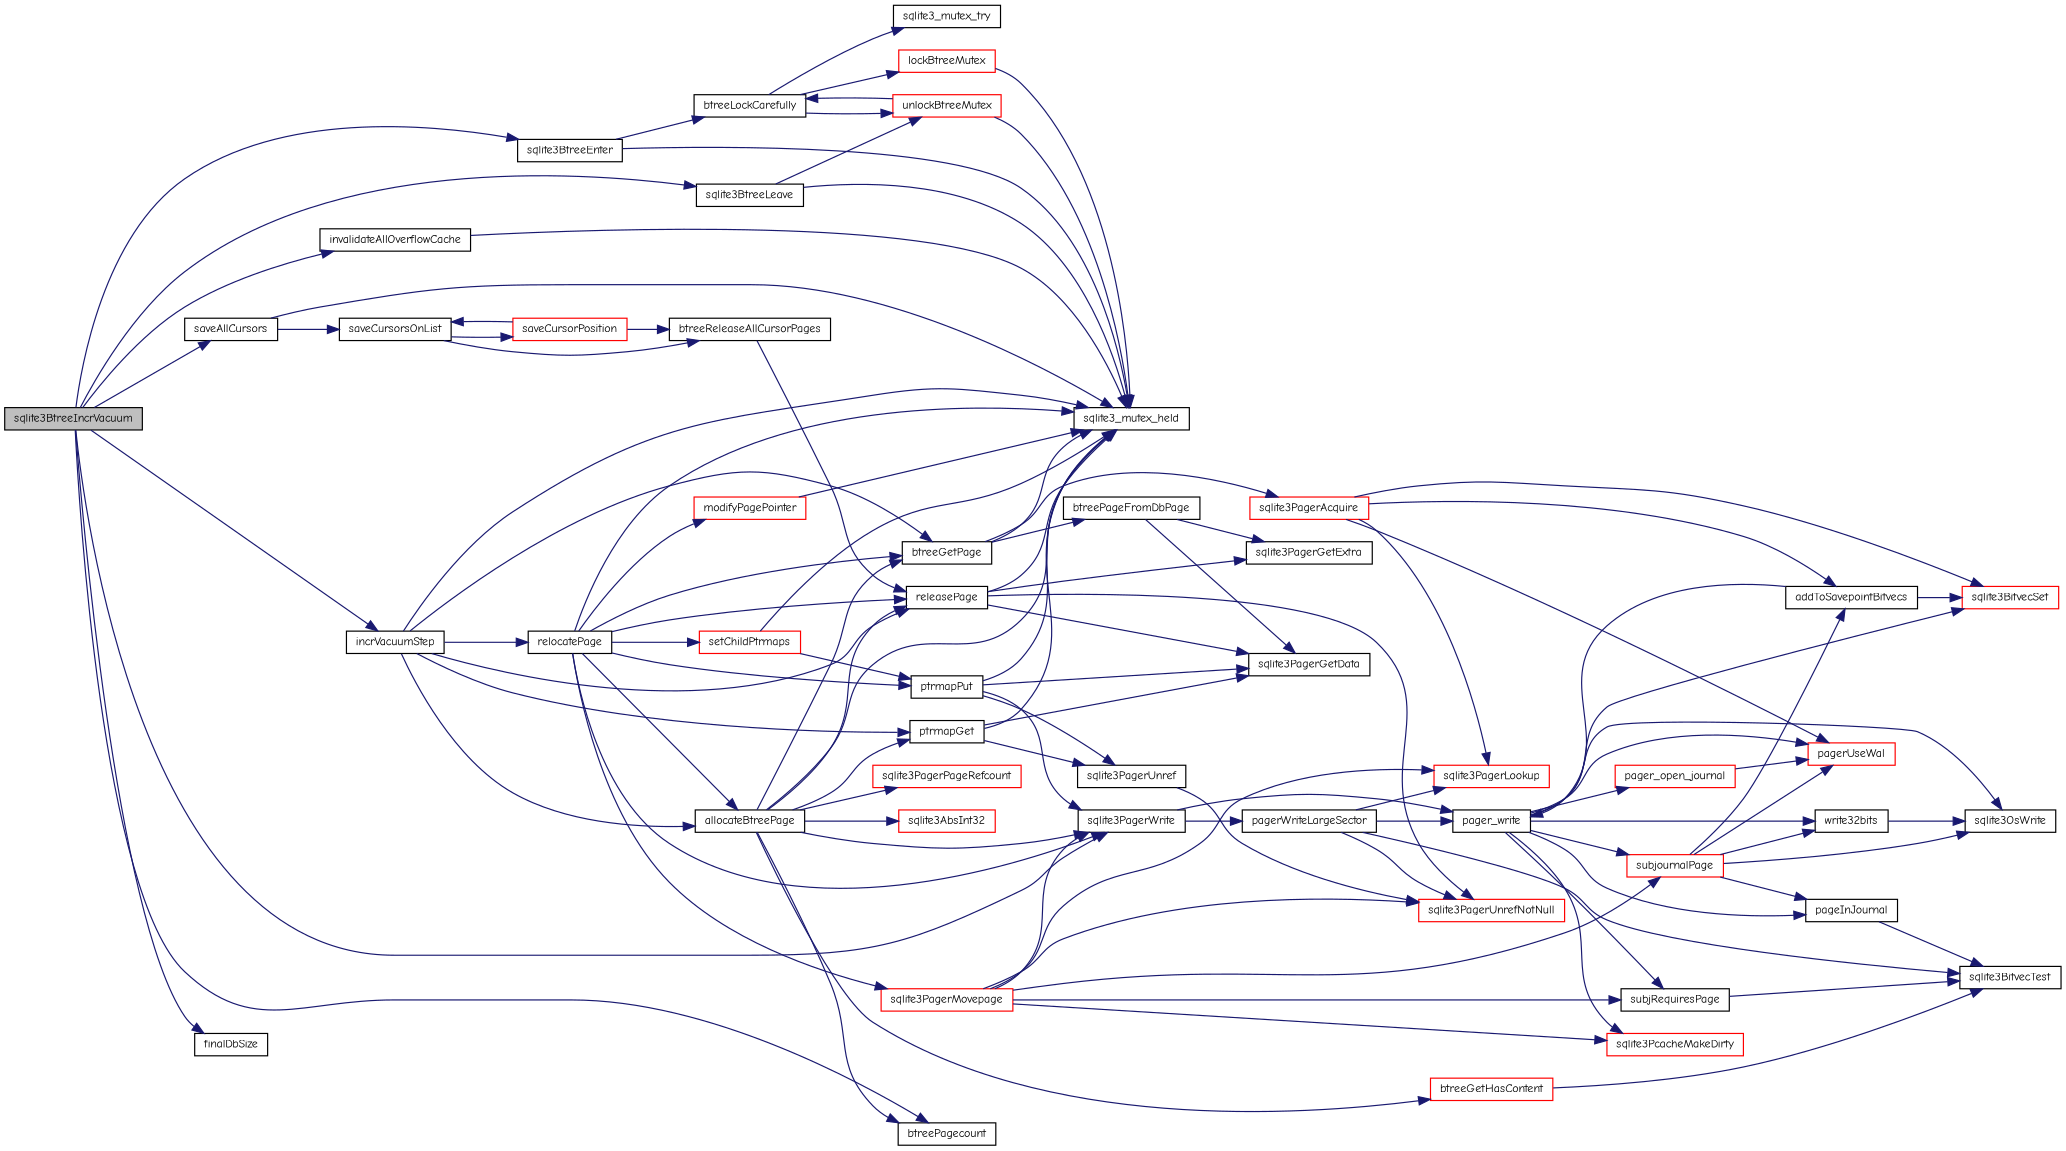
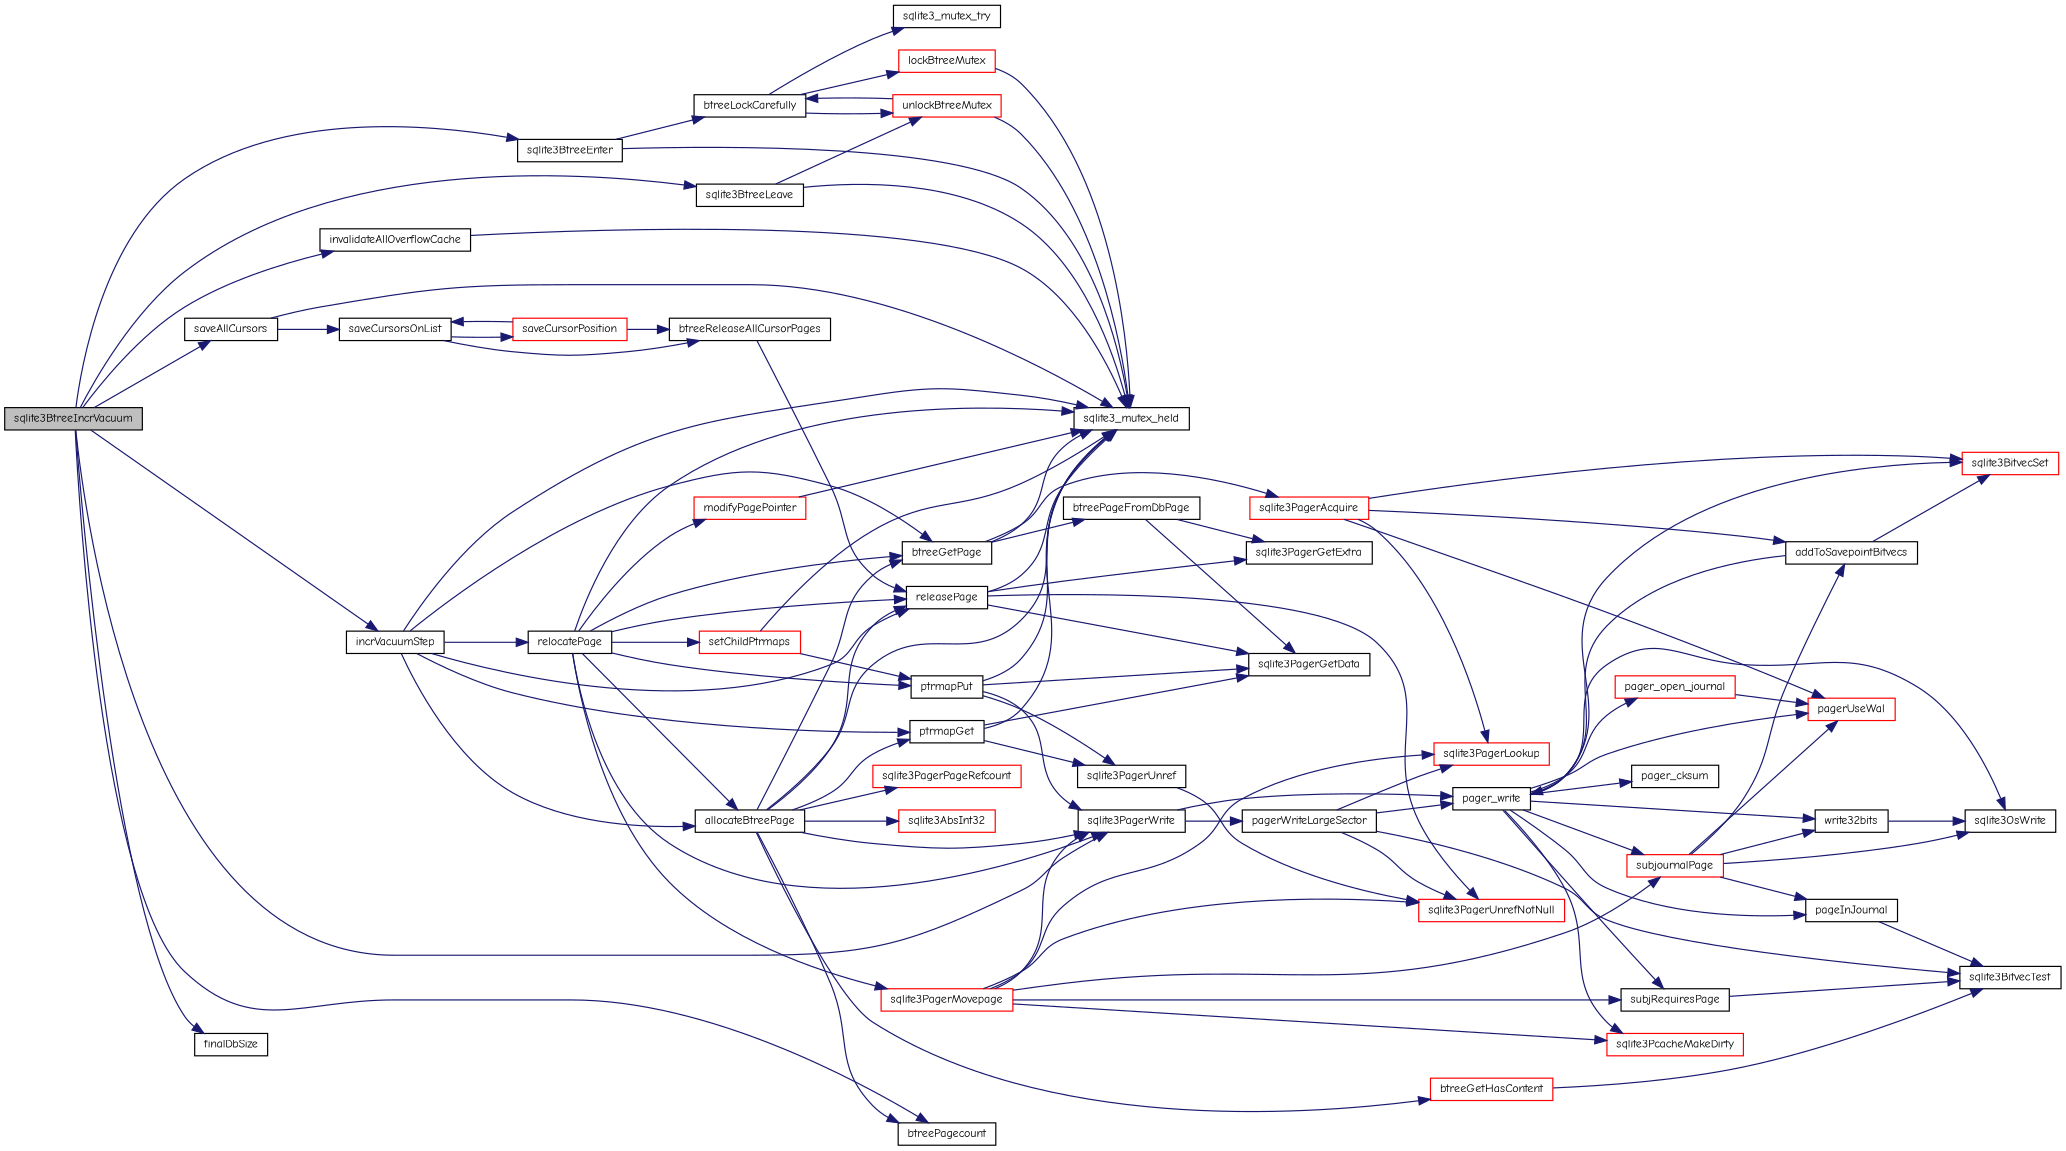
node "pager_cksum": added
